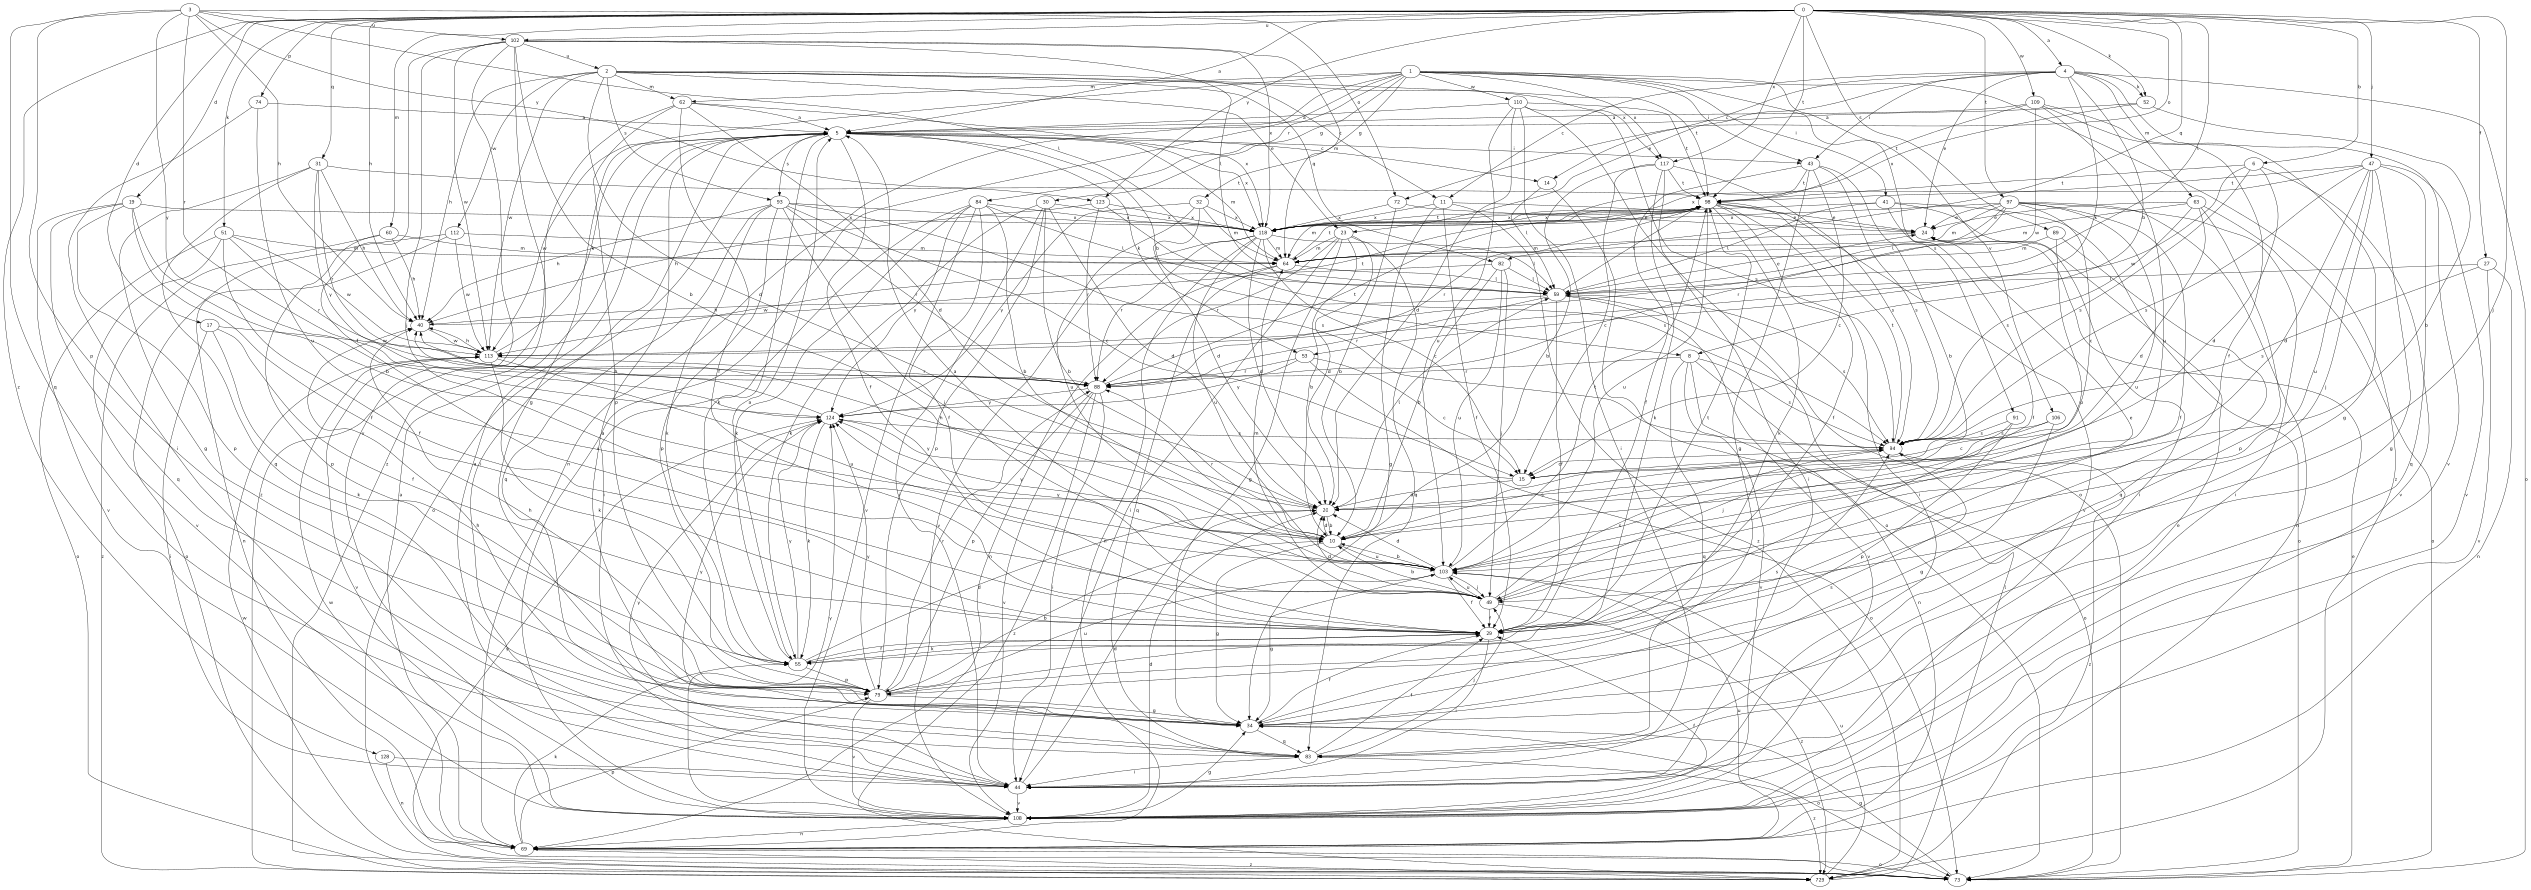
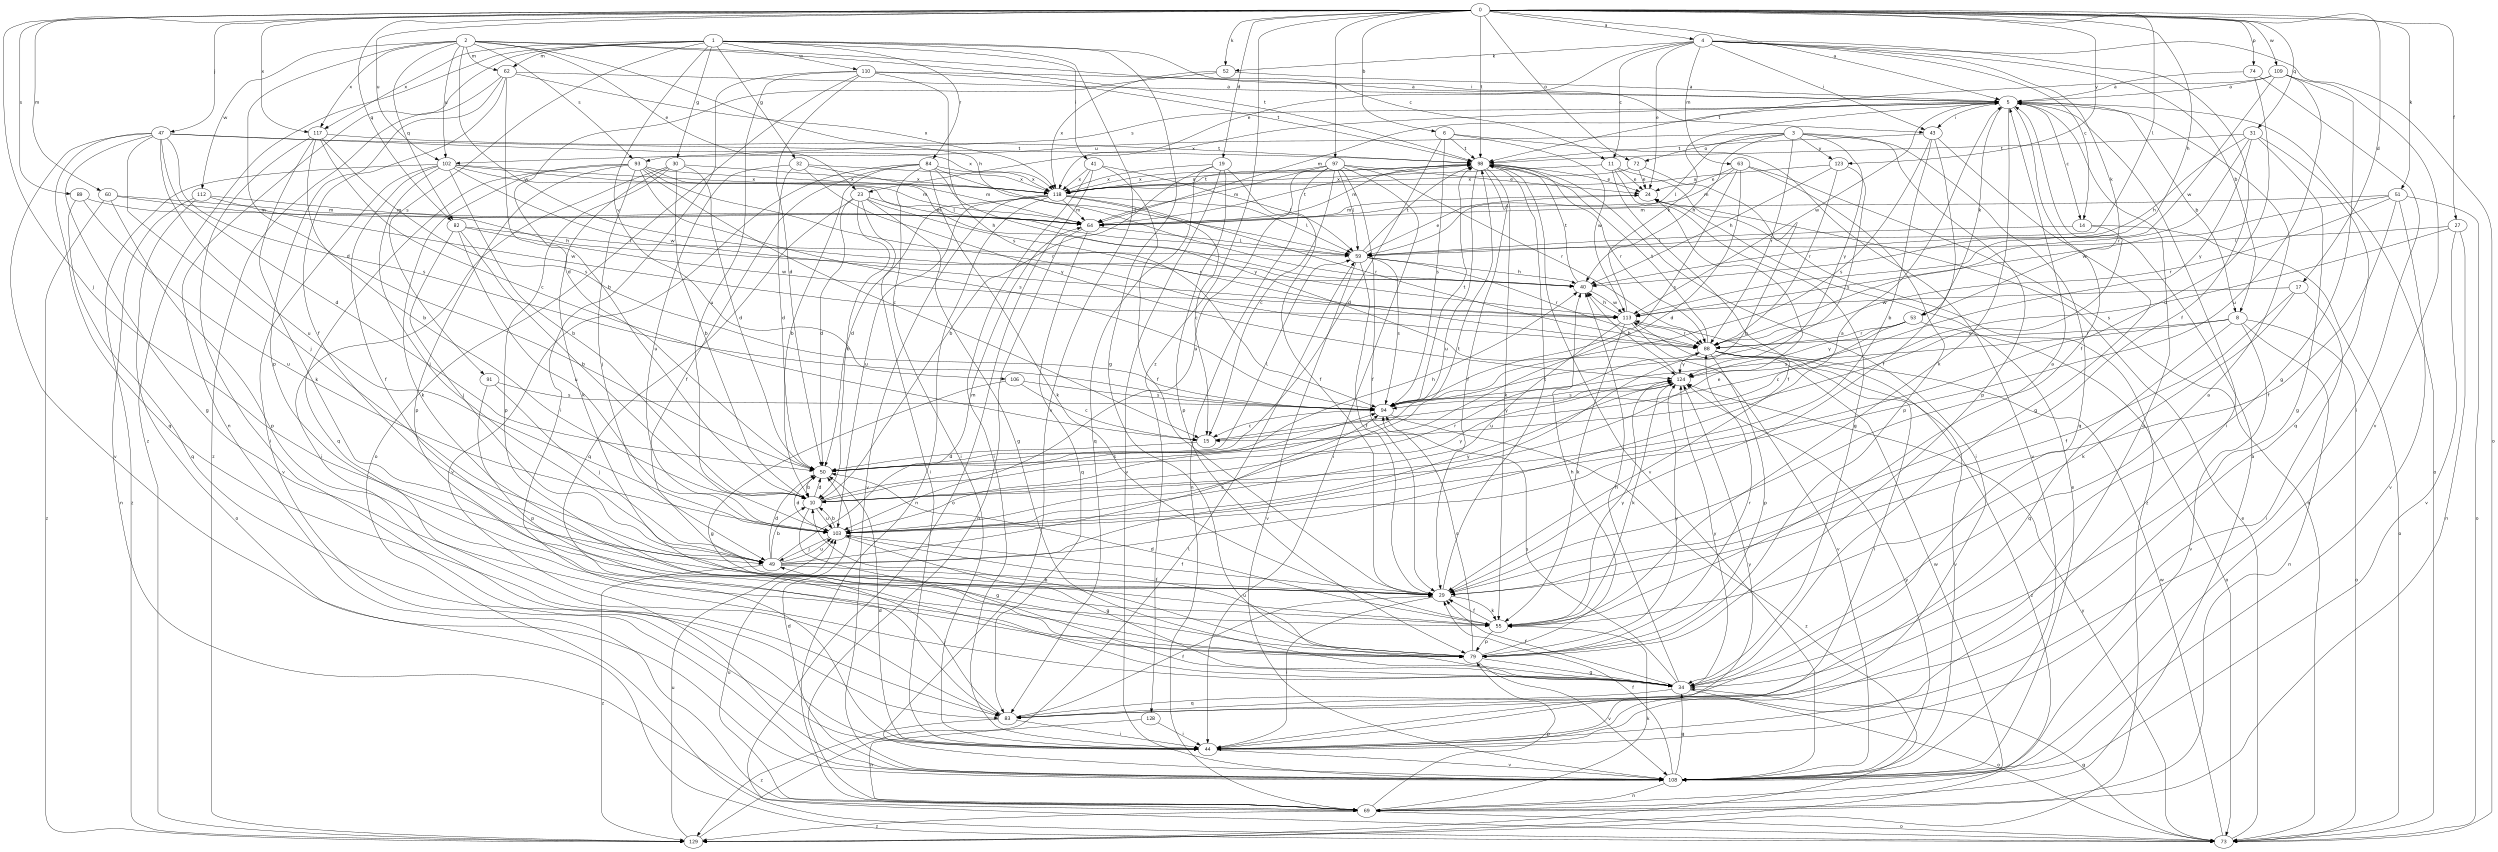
edge "102" -> "2": reversed
edge "43" -> "15": now "14" -> "15"
node "20": label "20" -> "50"
node "729": label "729" -> "129"
